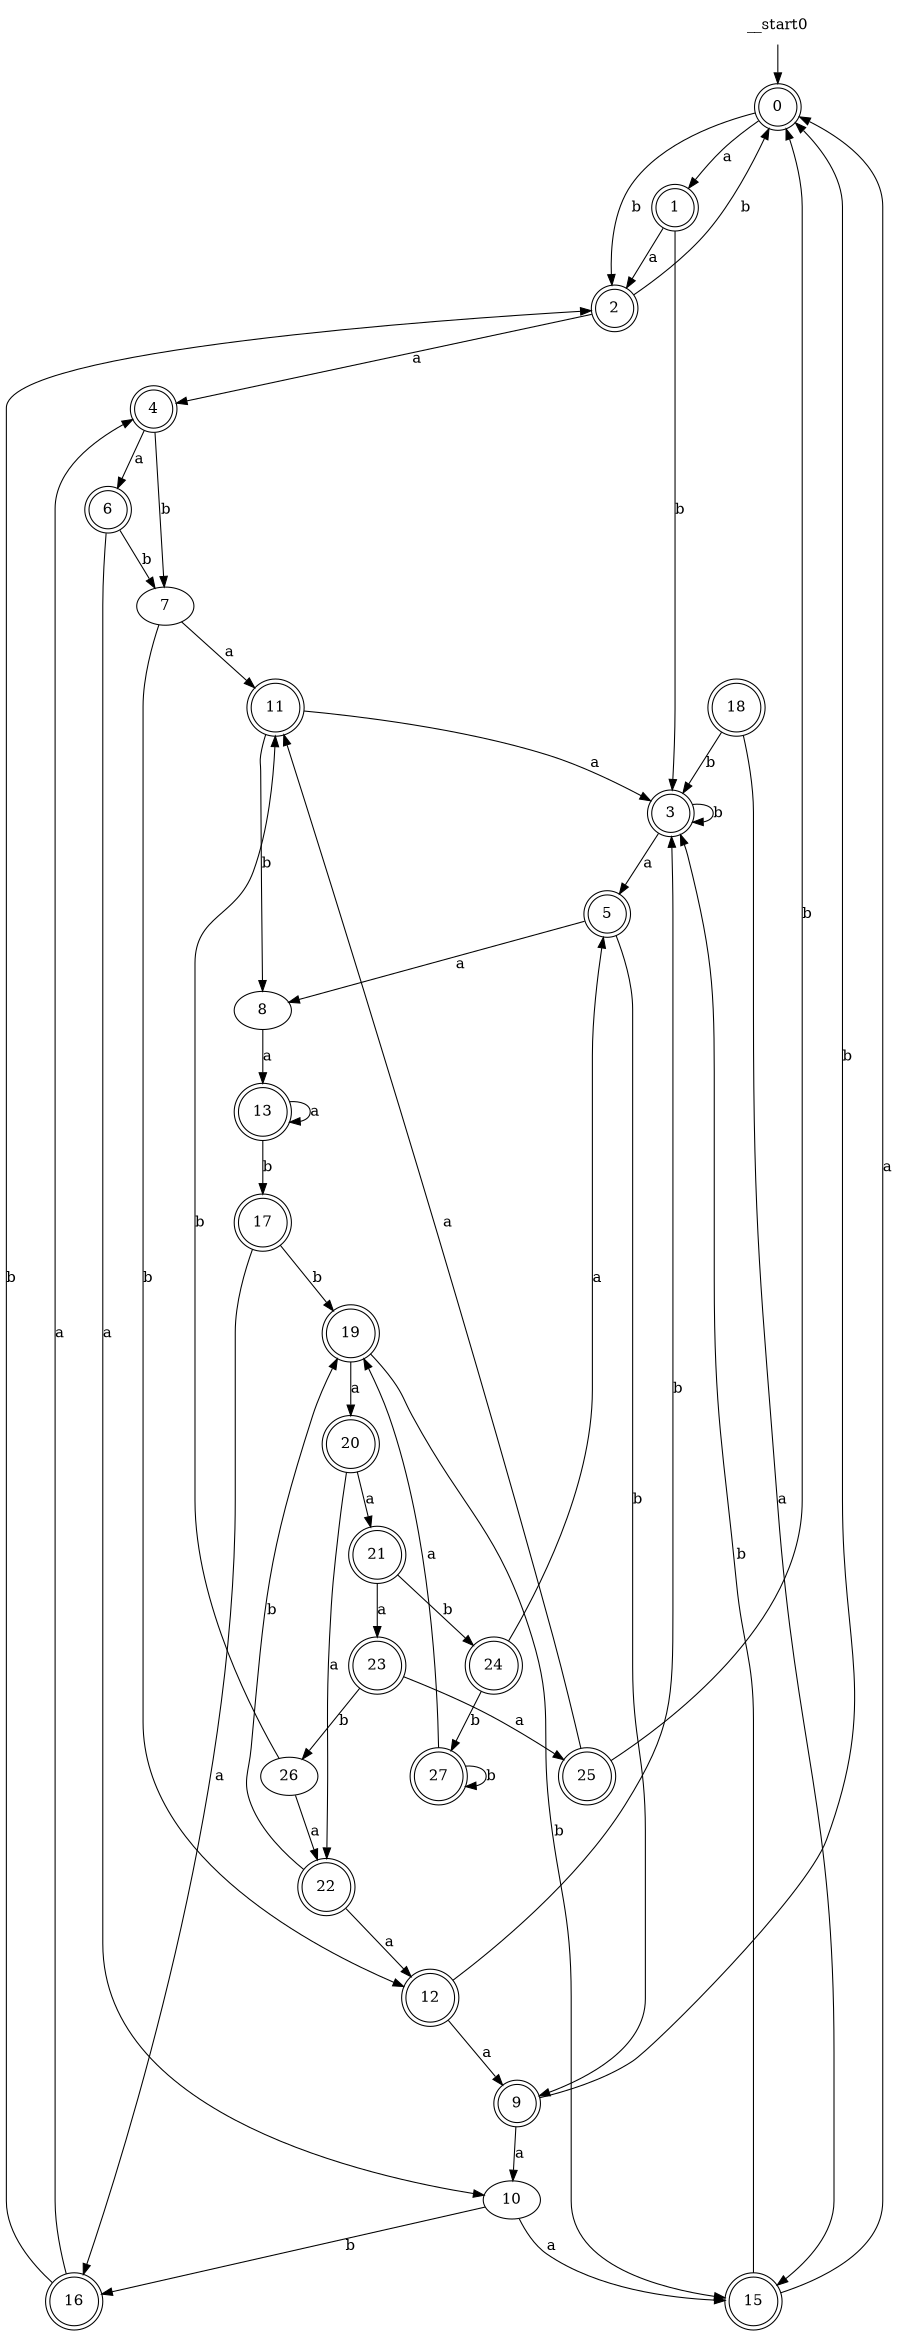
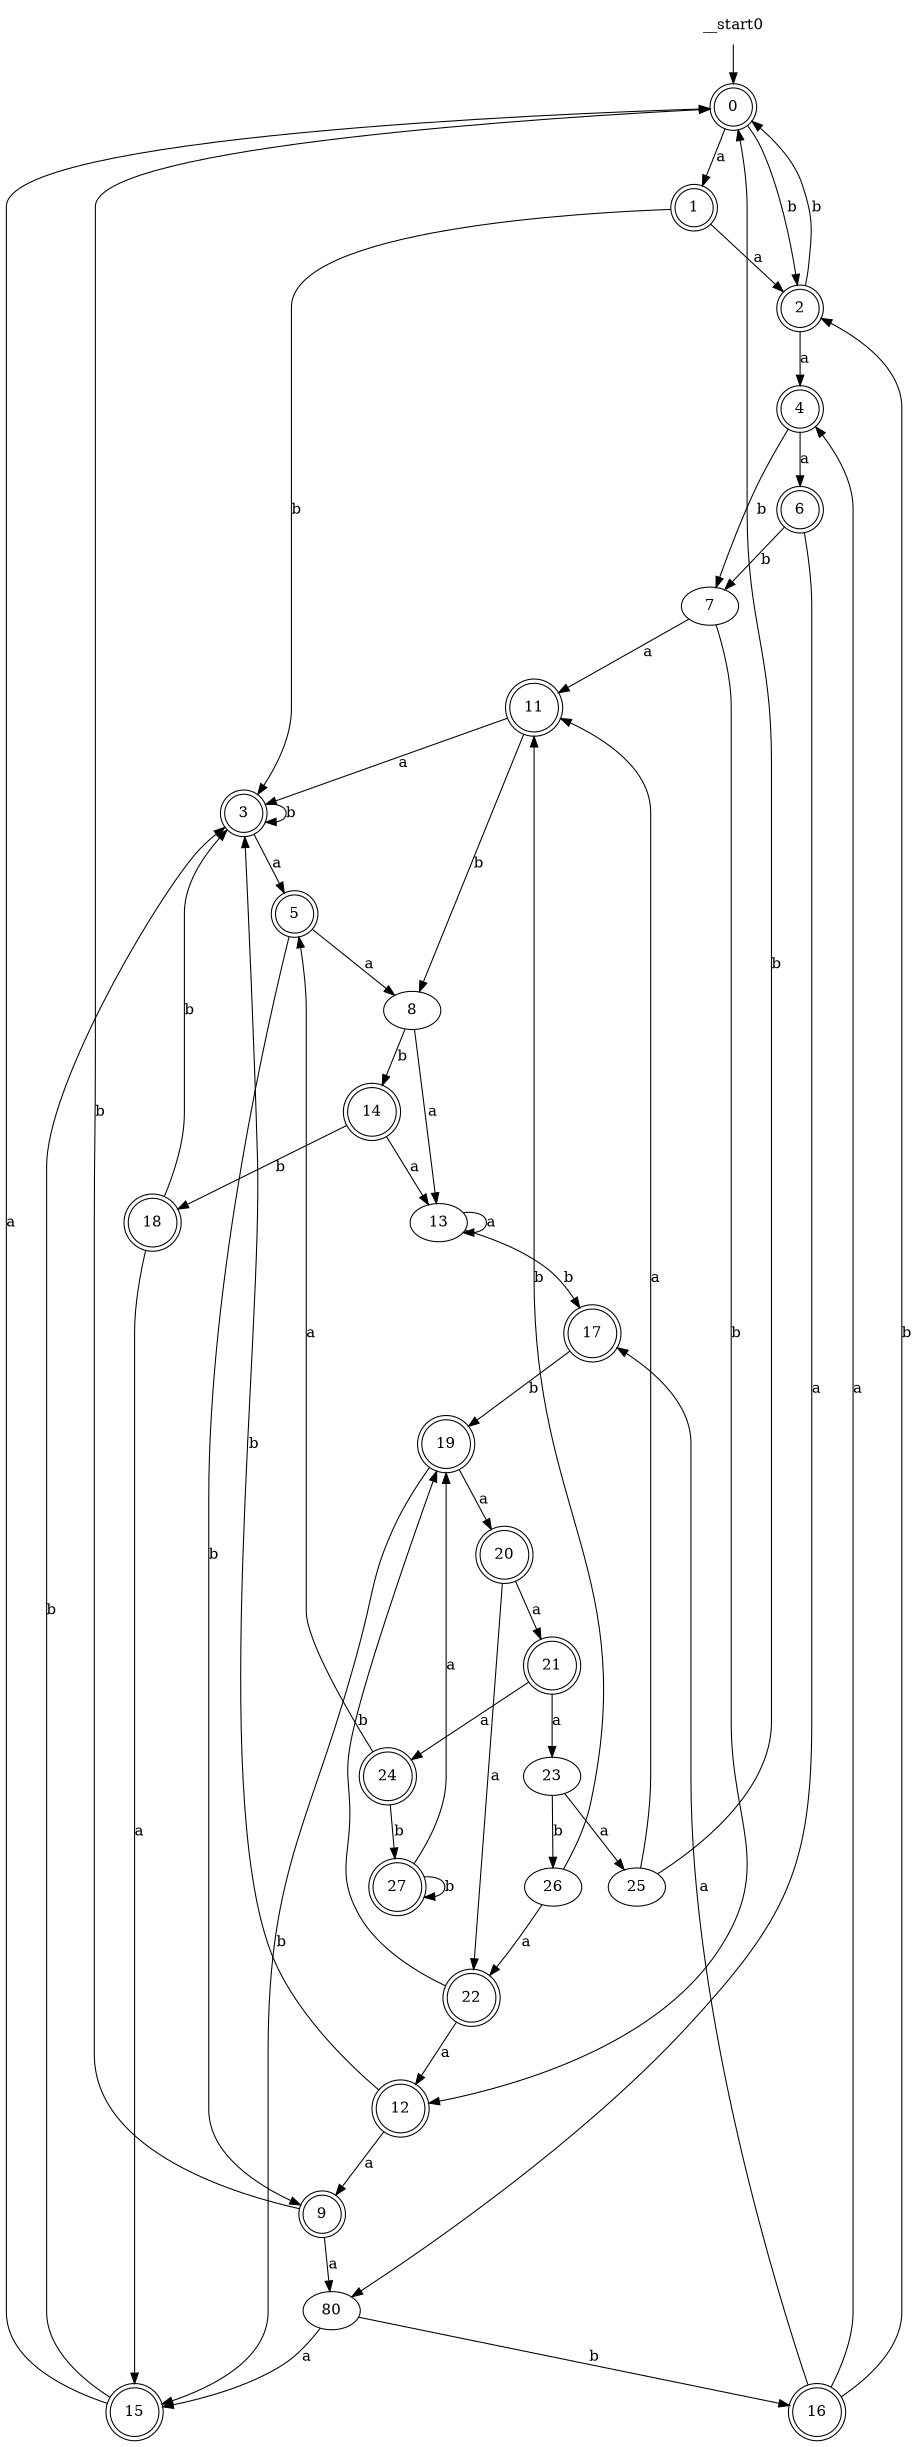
node "13": shape doublecircle -> ellipse
node "14": added
edge "21" -> "24": label "b" -> "a"
node "23": shape doublecircle -> ellipse
edge "17" -> "16": reversed
node "25": shape doublecircle -> ellipse
node "10": label "10" -> "80"
